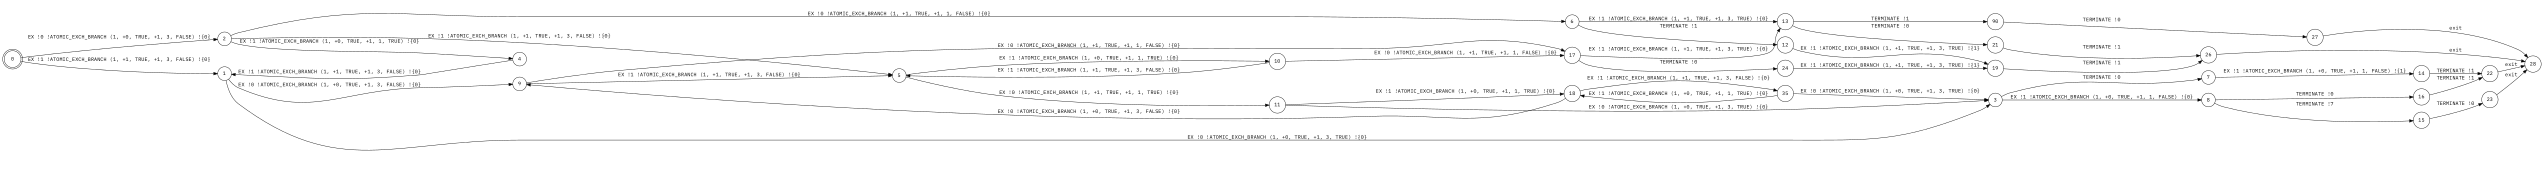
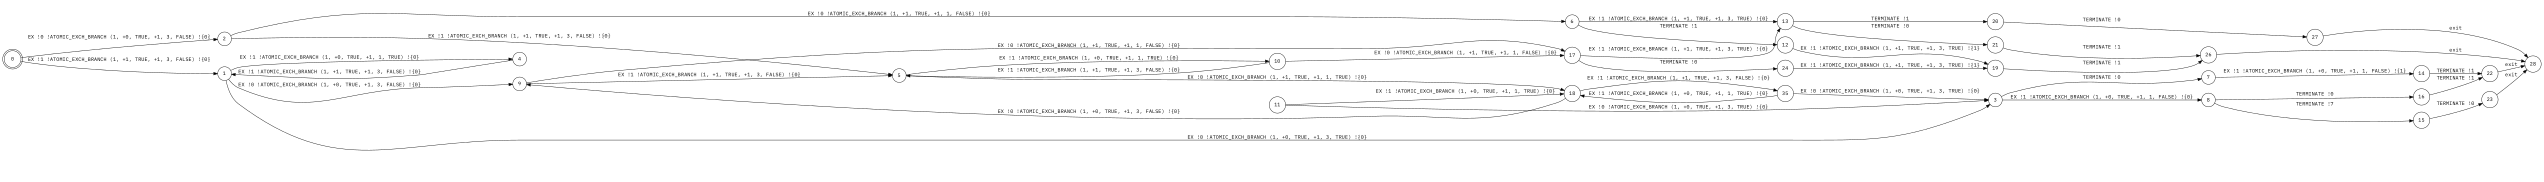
node "90": label "90" -> "20"
edge "2" -> "4": now "1" -> "4"
edge "5" -> "11": now "5" -> "18"
